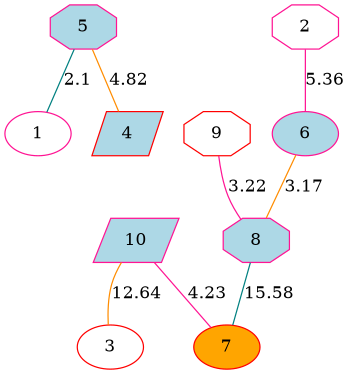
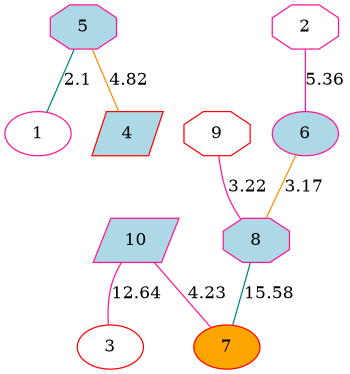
edge "10" -- "3": color darkorange -> deeppink
